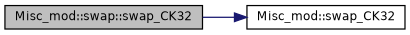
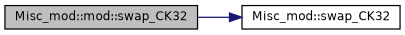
node "Misc_mod::swap::swap_CK32": label "Misc_mod::swap::swap_CK32" -> "Misc_mod::mod::swap_CK32"
